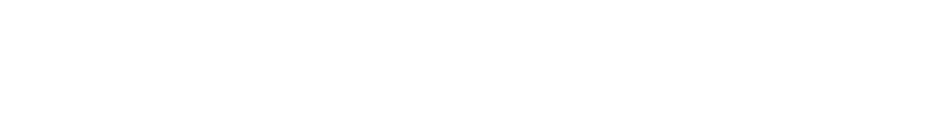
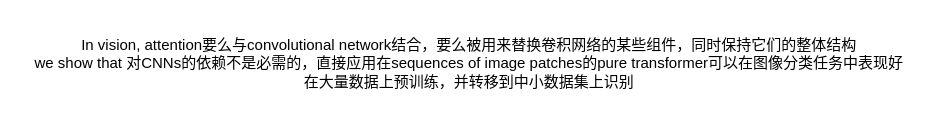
node "In vision, attention要么与convolutional network结合，要么被用来替换卷积网络的某些组件，同时保持它们的整体结构 we show that 对CNNs的依赖不是必需的，直接应用在sequences of image patches的pure transformer可以在图像分类任务中表现好 在大量数据上预训练，并转移到中小数据集上识别": added
